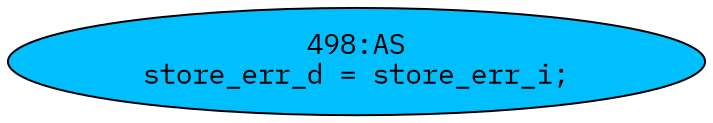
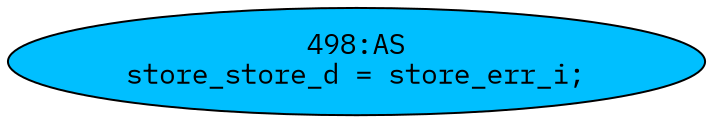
node "498:AS store_err_d = store_err_i;": label "498:AS store_err_d = store_err_i;" -> "498:AS store_store_d = store_err_i;"
